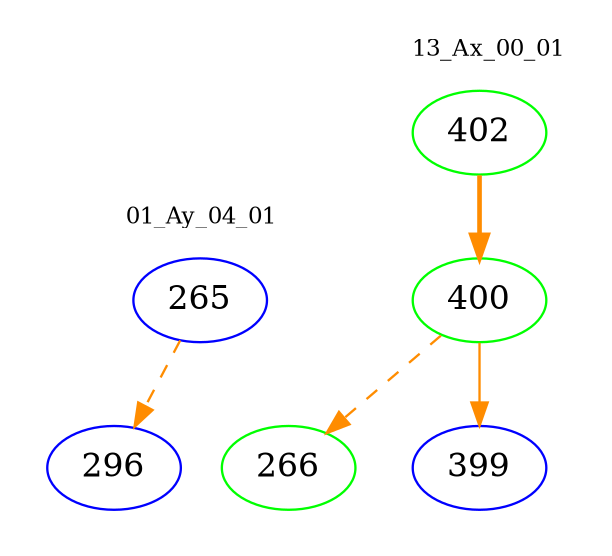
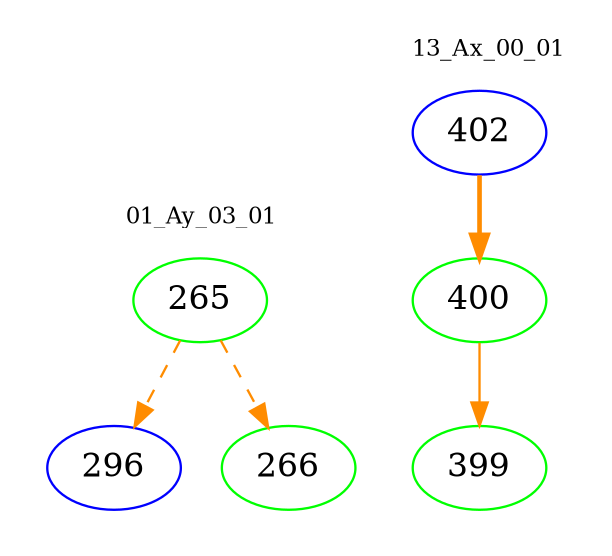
node "402": color green -> blue
cluster "01_Ay_04_01": label "01_Ay_04_01" -> "01_Ay_03_01"
node "265": color blue -> green
edge "400" -> "266": now "265" -> "266"
node "399": color blue -> green
